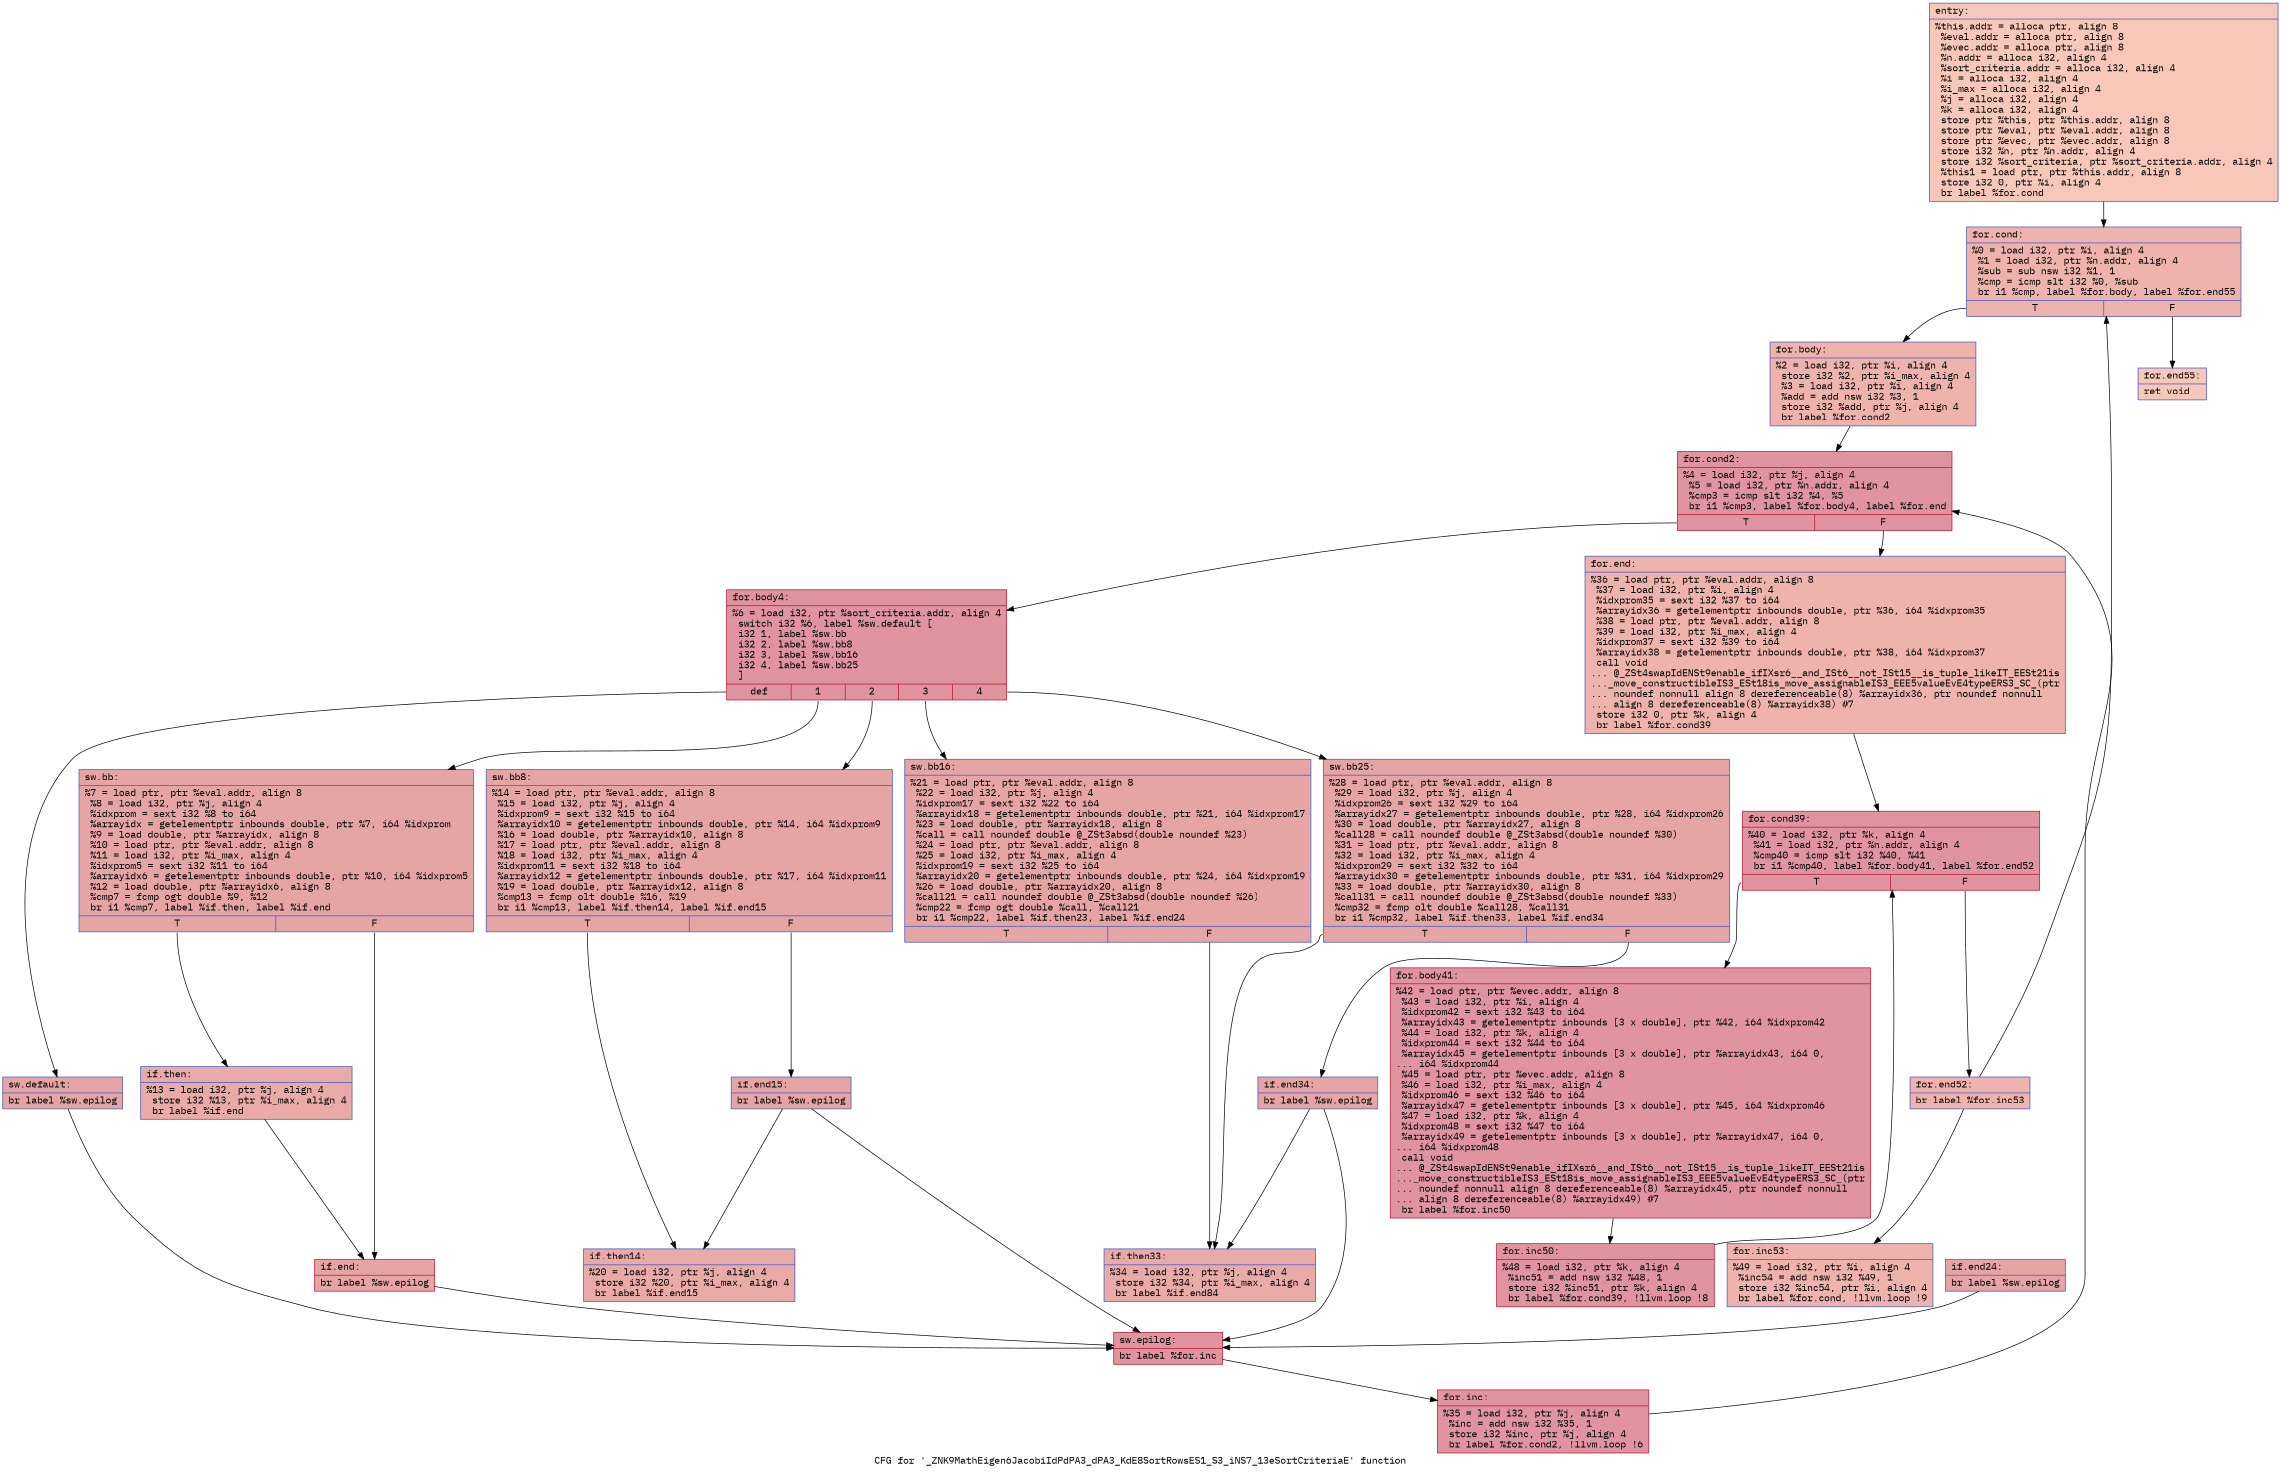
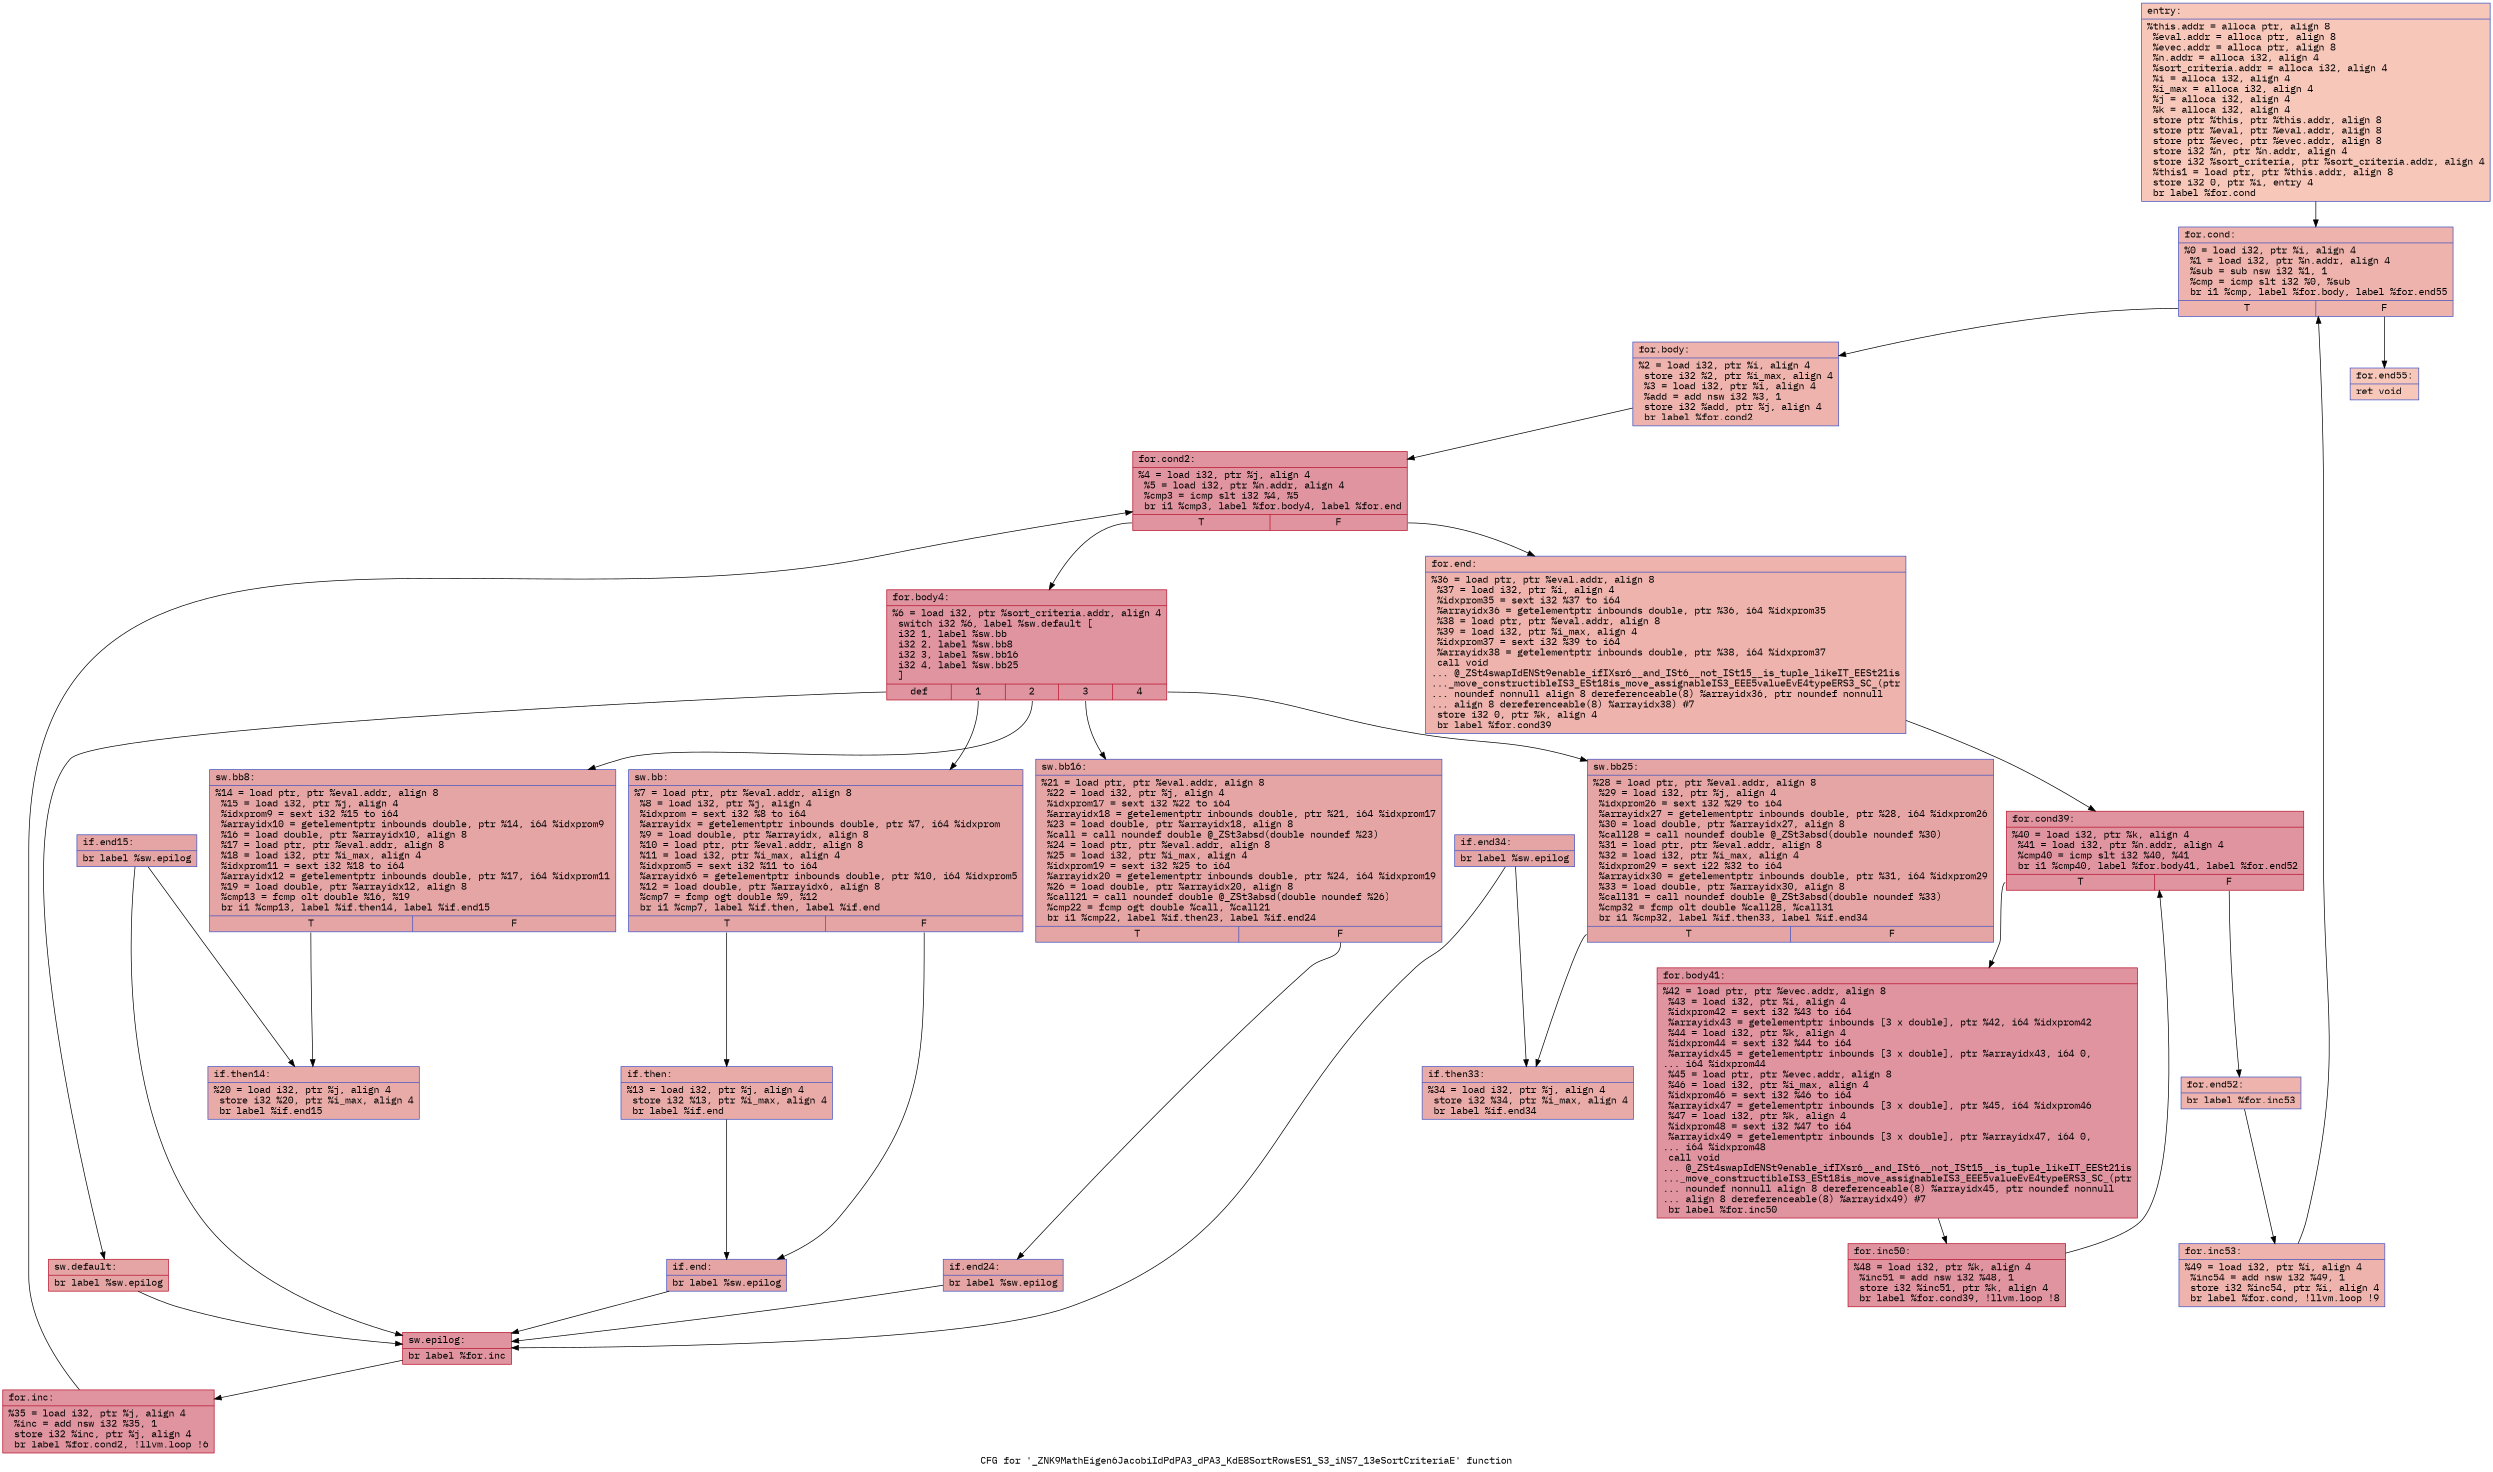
node "entry:": text "store i32 0, ptr %i, align 4" -> "store i32 0, ptr %i, entry 4"
edge "for.end52:" -> "for.cond:": now "for.inc53:" -> "for.cond:"
node "sw.bb25:": text "%idxprom29 = sext i32 %32 to i64" -> "%idxprom29 = sext i22 %32 to i64"
edge "sw.bb25:" -> "if.end34:": removed
edge "sw.bb8:" -> "if.end15:": removed
edge "sw.bb16:" -> "if.then33:": now "sw.bb16:" -> "if.end24:"
node "sw.default:": color #3d50c3ff -> #b70d28ff
node "if.end:": color #b70d28ff -> #3d50c3ff
node "if.then33:": text "br label %if.end84" -> "br label %if.end34"
